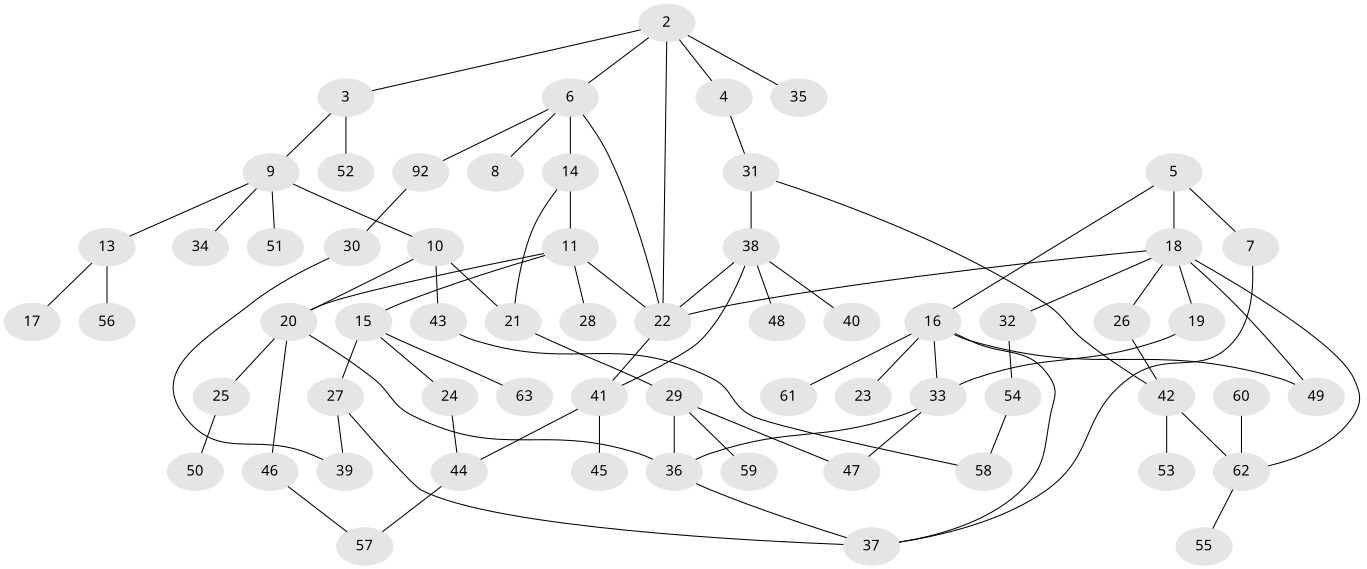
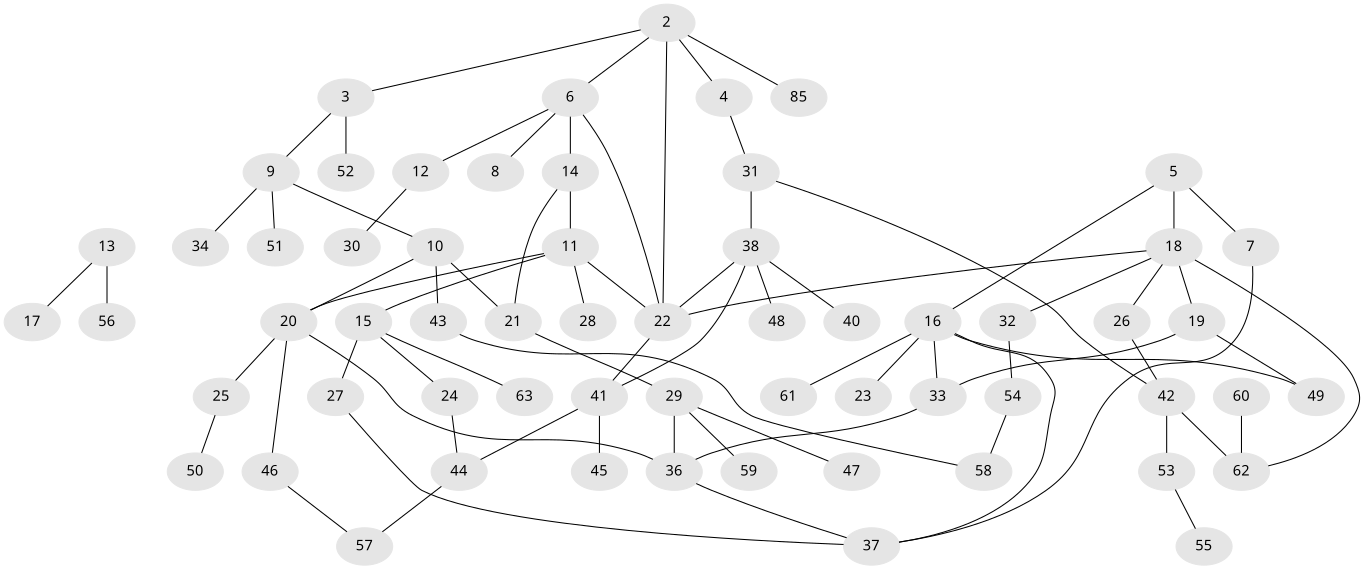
node "35": label "35" -> "85"
node "92": label "92" -> "12"
edge "9" -- "13": removed
edge "18" -- "49": now "19" -- "49"
edge "33" -- "47": removed
node "39": removed
edge "62" -- "55": now "53" -- "55"
